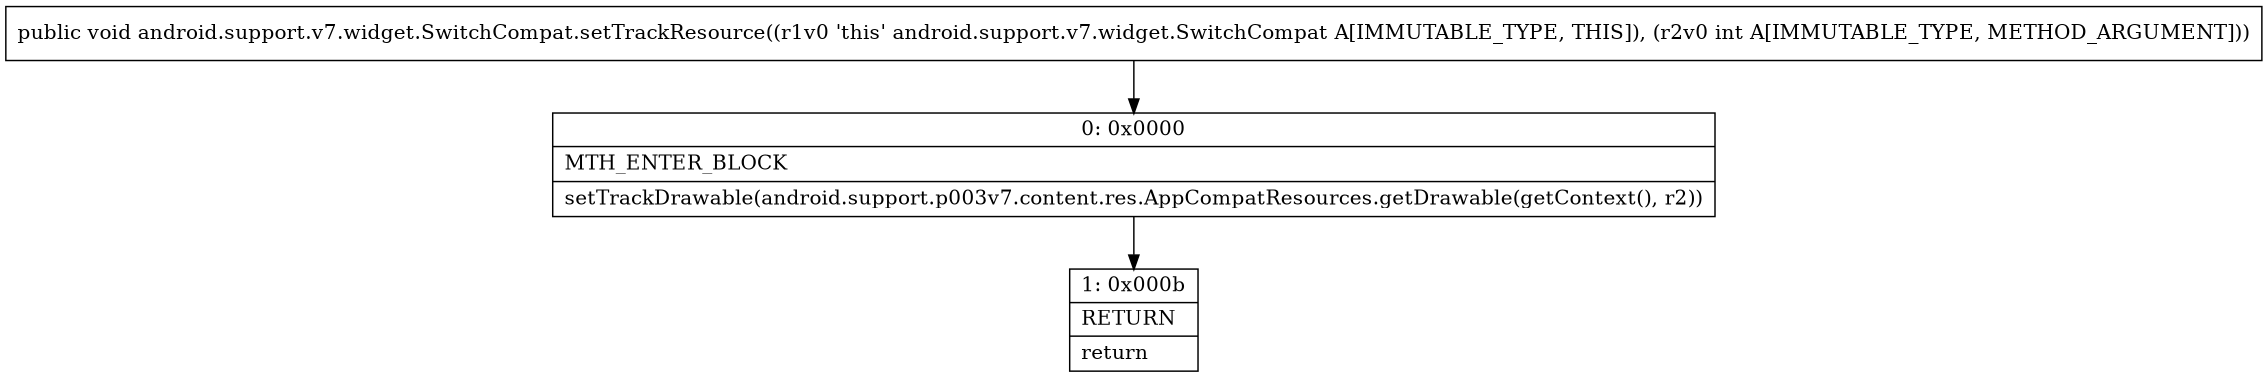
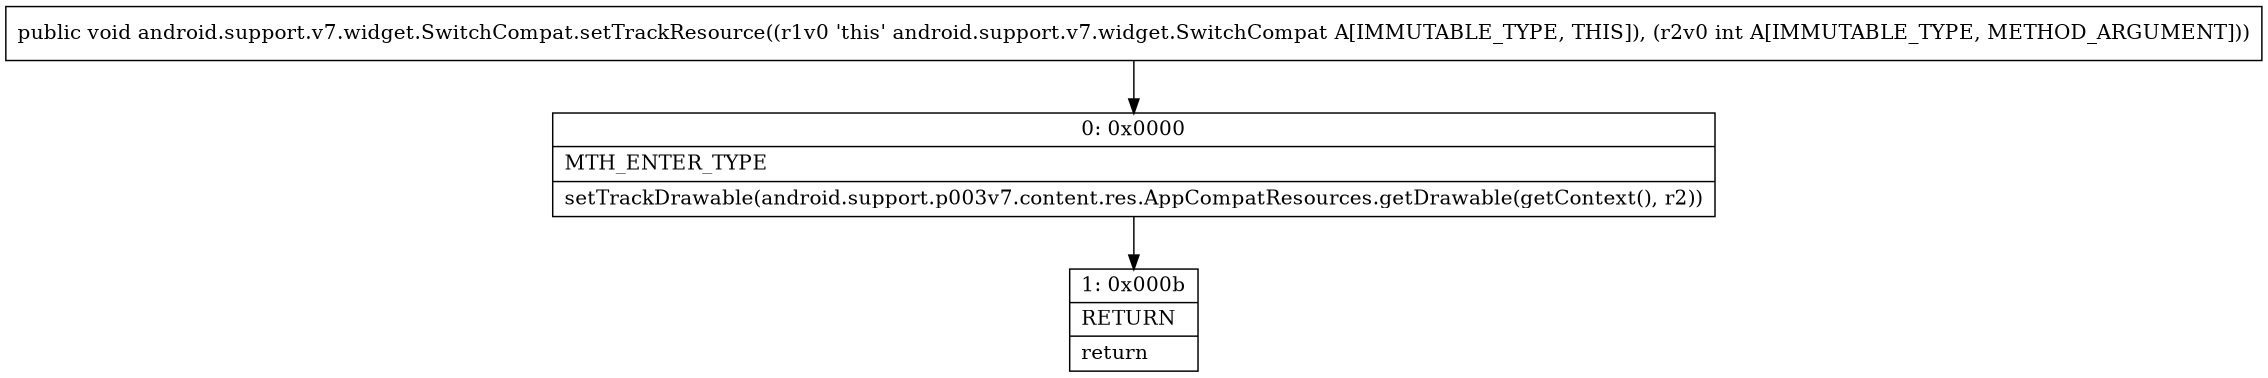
node "0: 0x0000": text "MTH_ENTER_BLOCK" -> "MTH_ENTER_TYPE"
